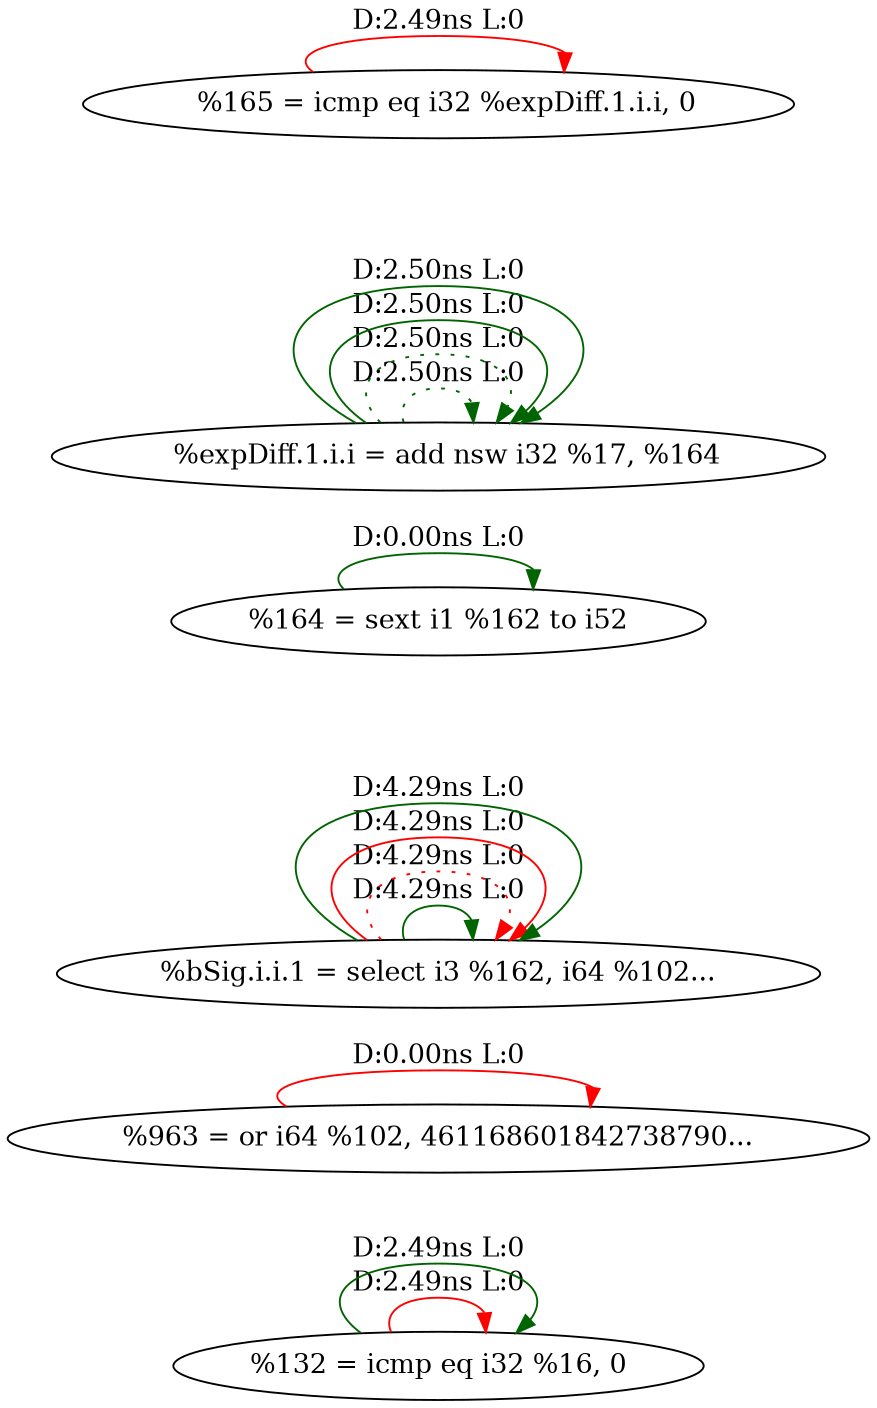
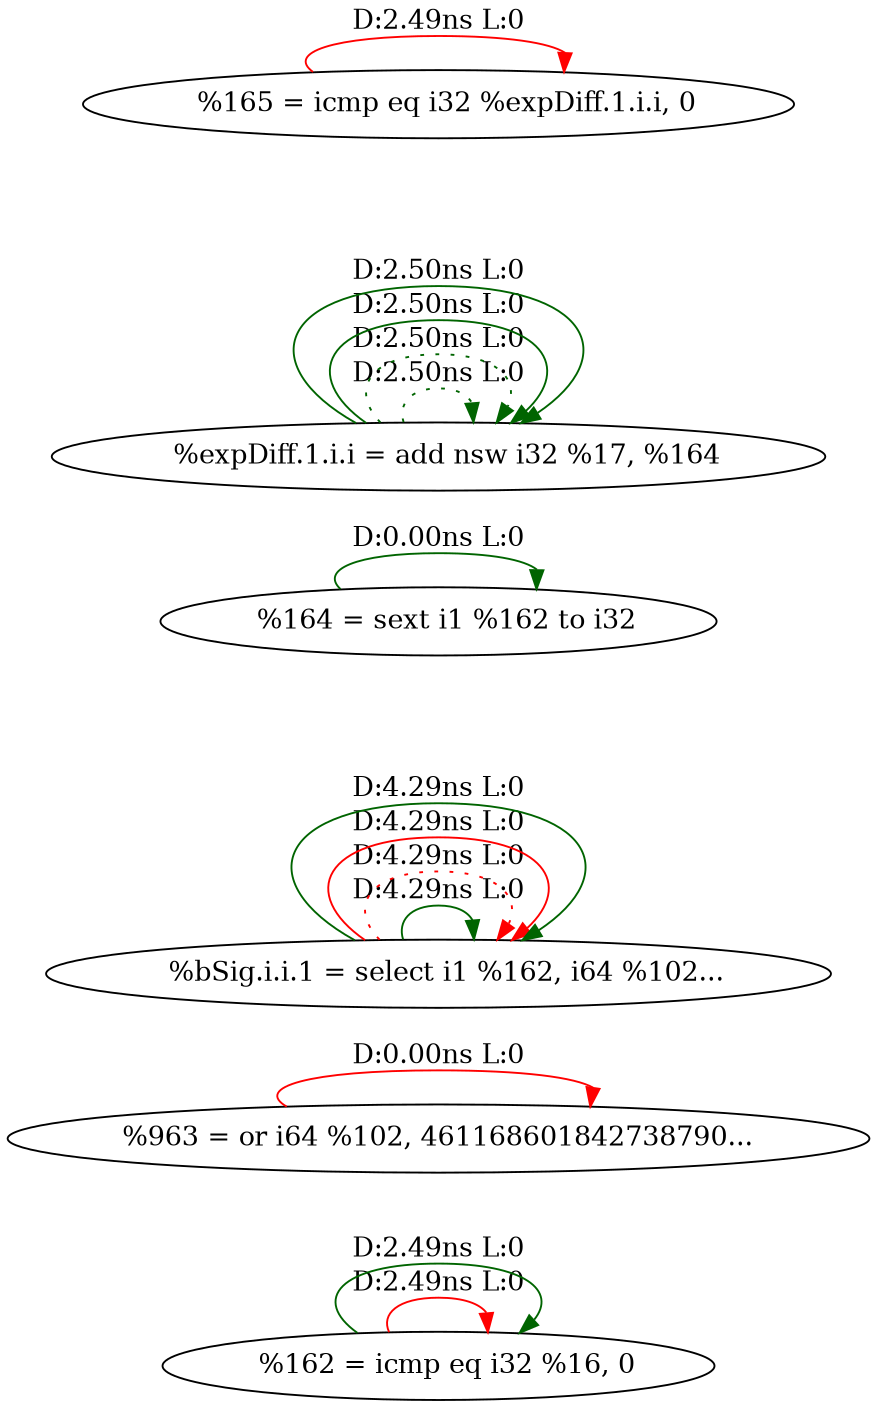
node "%164 = sext i1 %162 to i52": label "%164 = sext i1 %162 to i52" -> "%164 = sext i1 %162 to i32"
node "%bSig.i.i.1 = select i3 %162, i64 %102...": label "%bSig.i.i.1 = select i3 %162, i64 %102..." -> "%bSig.i.i.1 = select i1 %162, i64 %102..."
node "%132 = icmp eq i32 %16, 0": label "%132 = icmp eq i32 %16, 0" -> "%162 = icmp eq i32 %16, 0"
